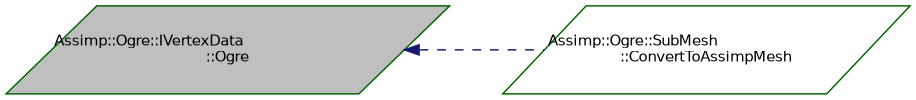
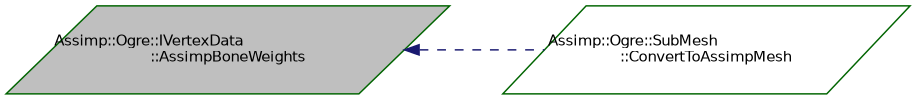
node "Assimp::Ogre::IVertexData ::Ogre": label "Assimp::Ogre::IVertexData ::Ogre" -> "Assimp::Ogre::IVertexData ::AssimpBoneWeights"
